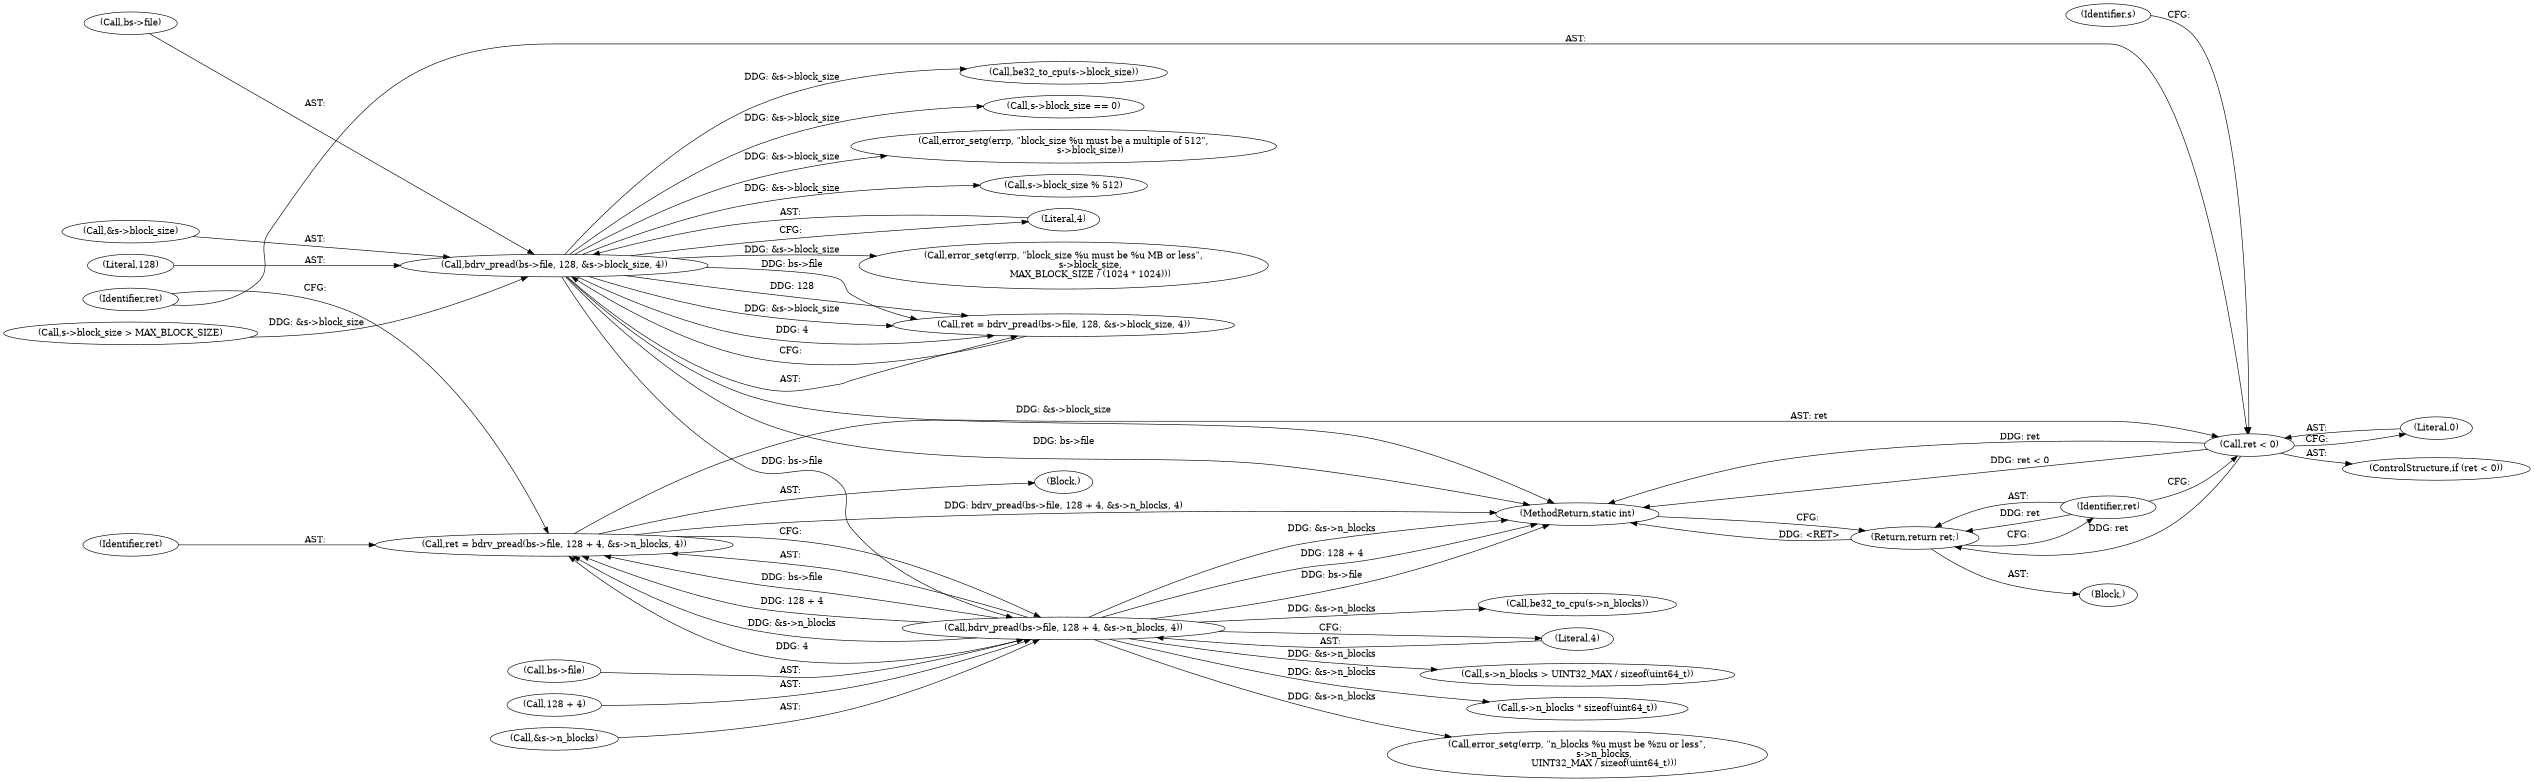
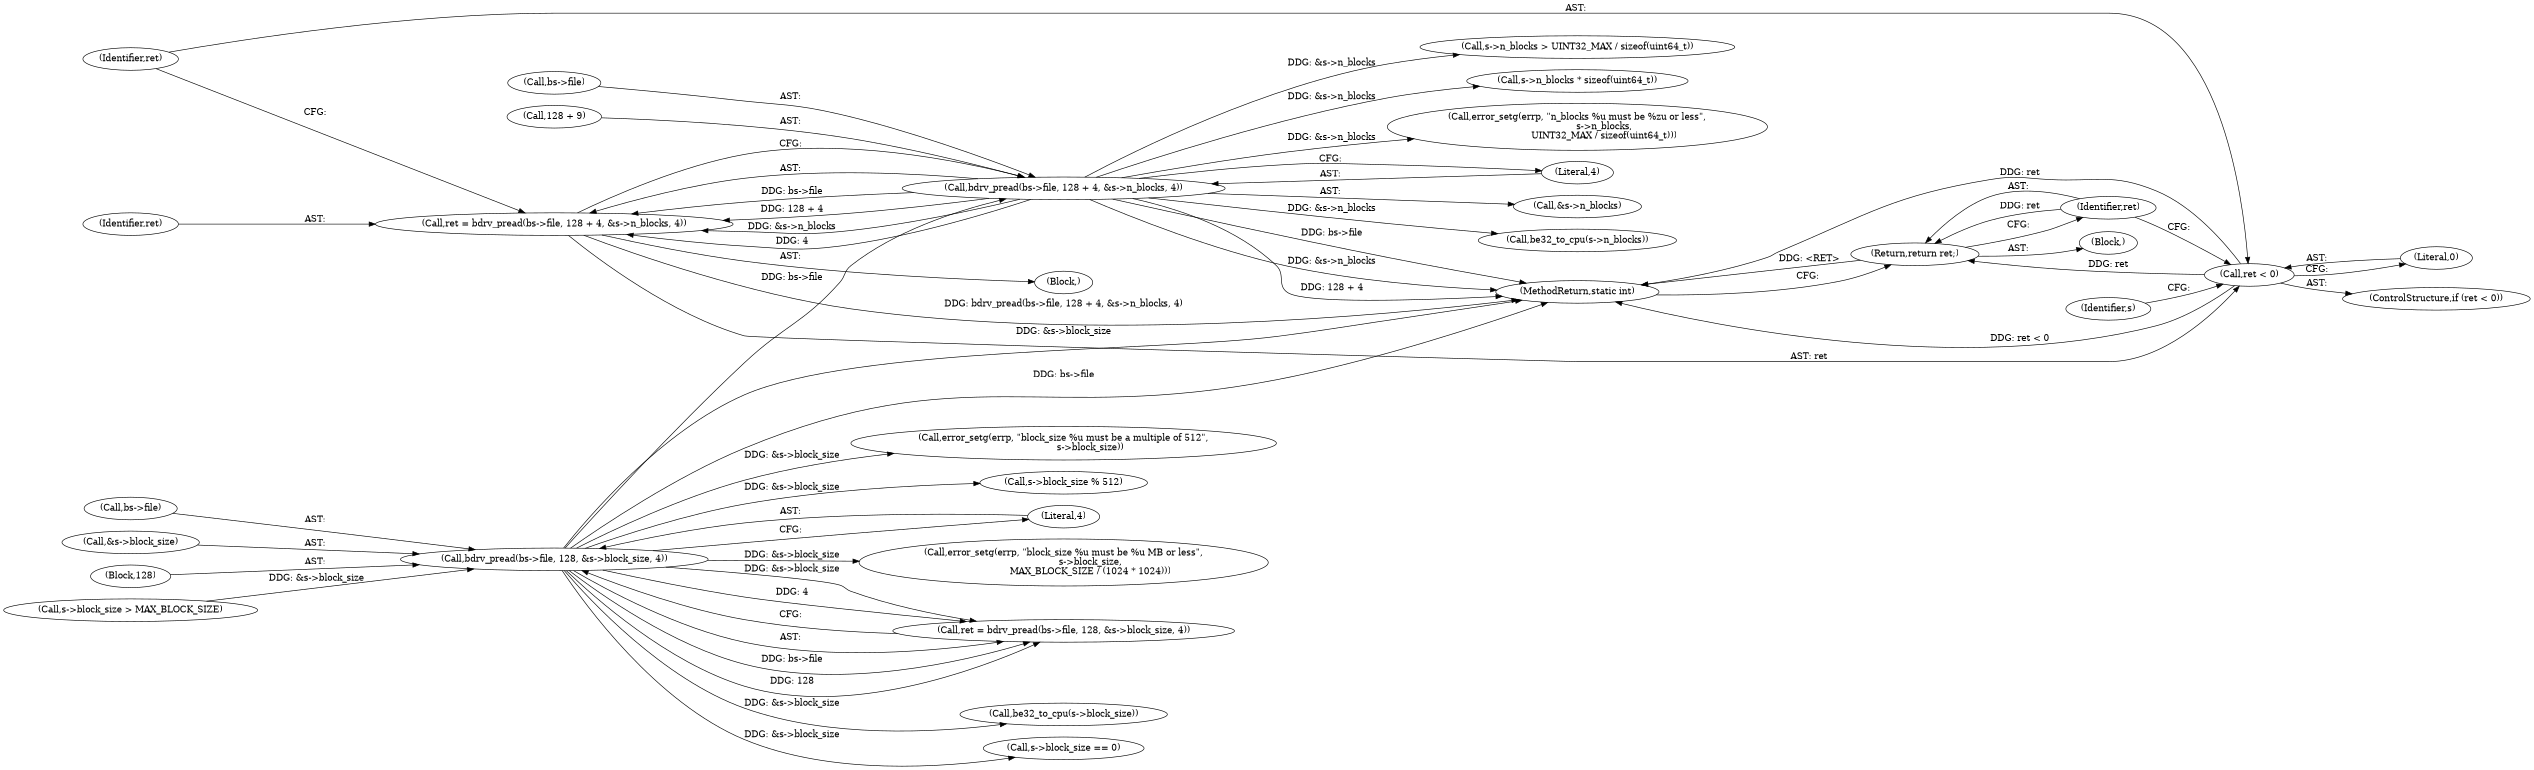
node "(Literal,128)": label "(Literal,128)" -> "(Block,128)"
node "(Call,128 + 4)": label "(Call,128 + 4)" -> "(Call,128 + 9)"
edge "(Call,&s->n_blocks)" -> "(Call,bdrv_pread(bs->file, 128 + 4, &s->n_blocks, 4))": reversed
